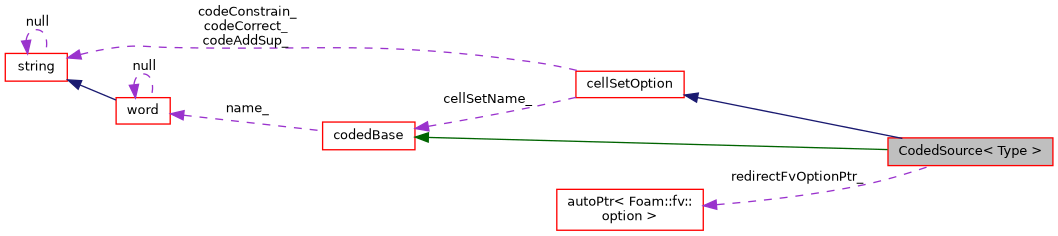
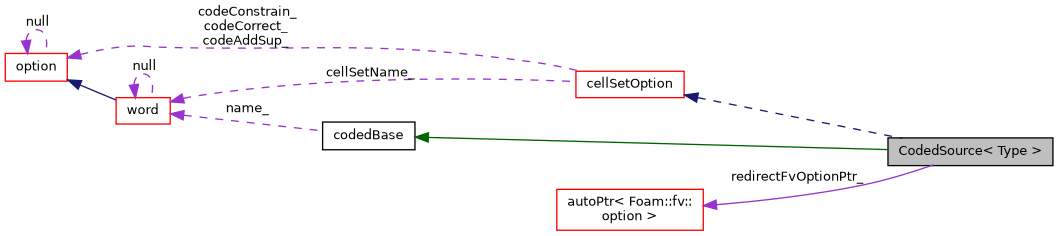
node "string": label "string" -> "option"
edge "cellSetOption" -> "codedBase": now "cellSetOption" -> "word"
edge "CodedSource< Type >" -> "cellSetOption": style solid -> dashed
node "codedBase": color red -> black
node "CodedSource< Type >": color red -> black
edge "CodedSource< Type >" -> "autoPtr< Foam::fv:: option >": style dashed -> solid
